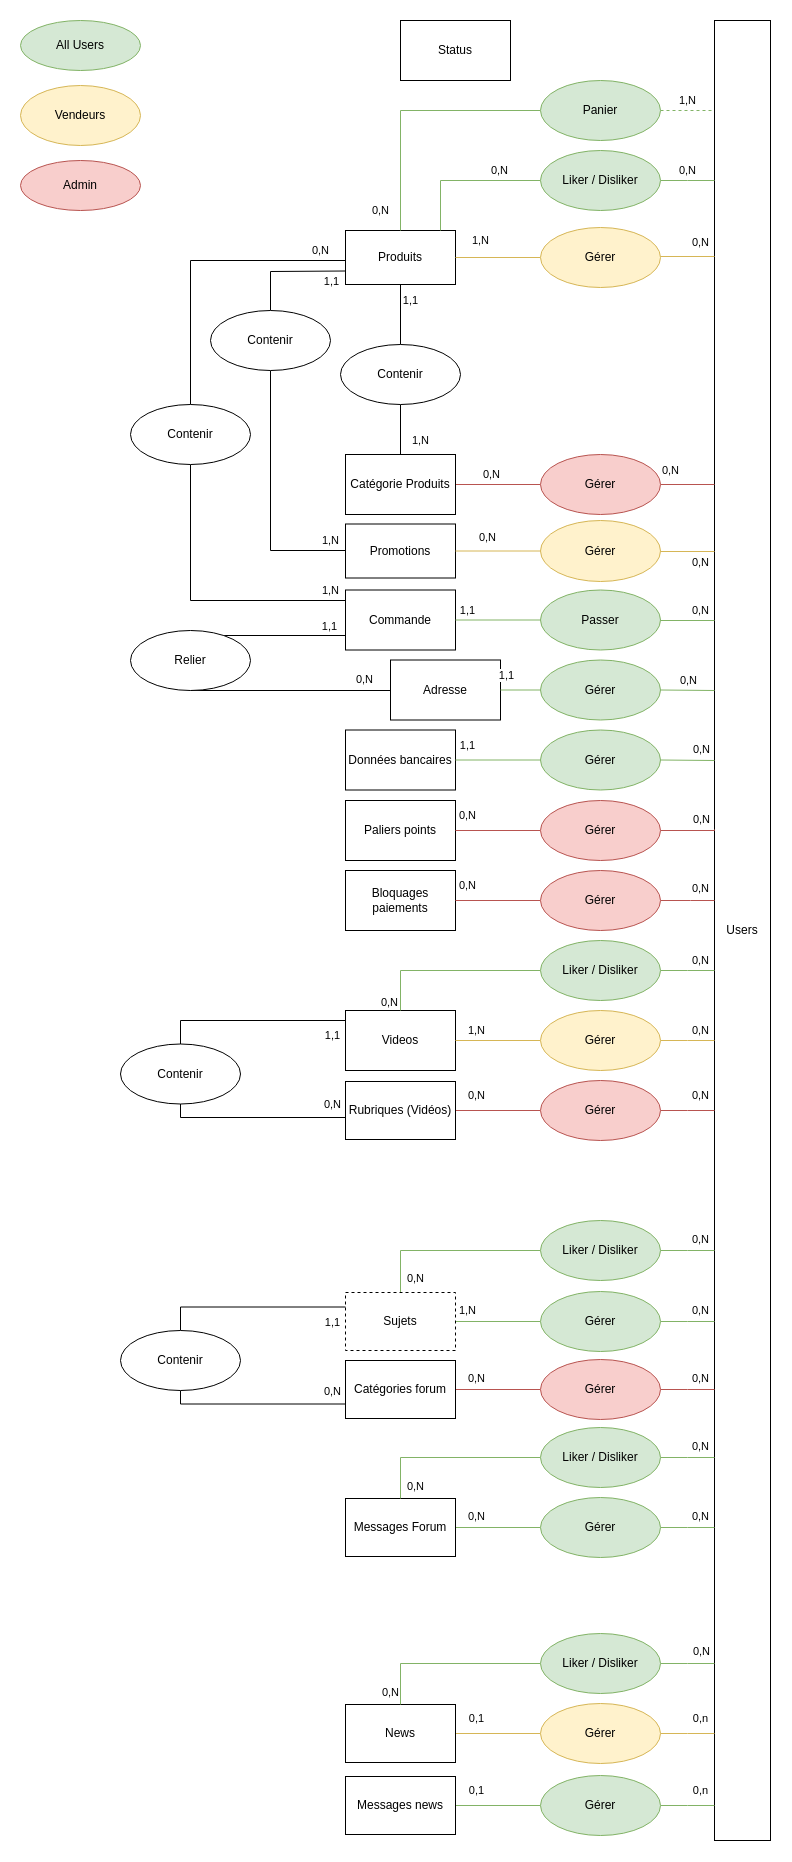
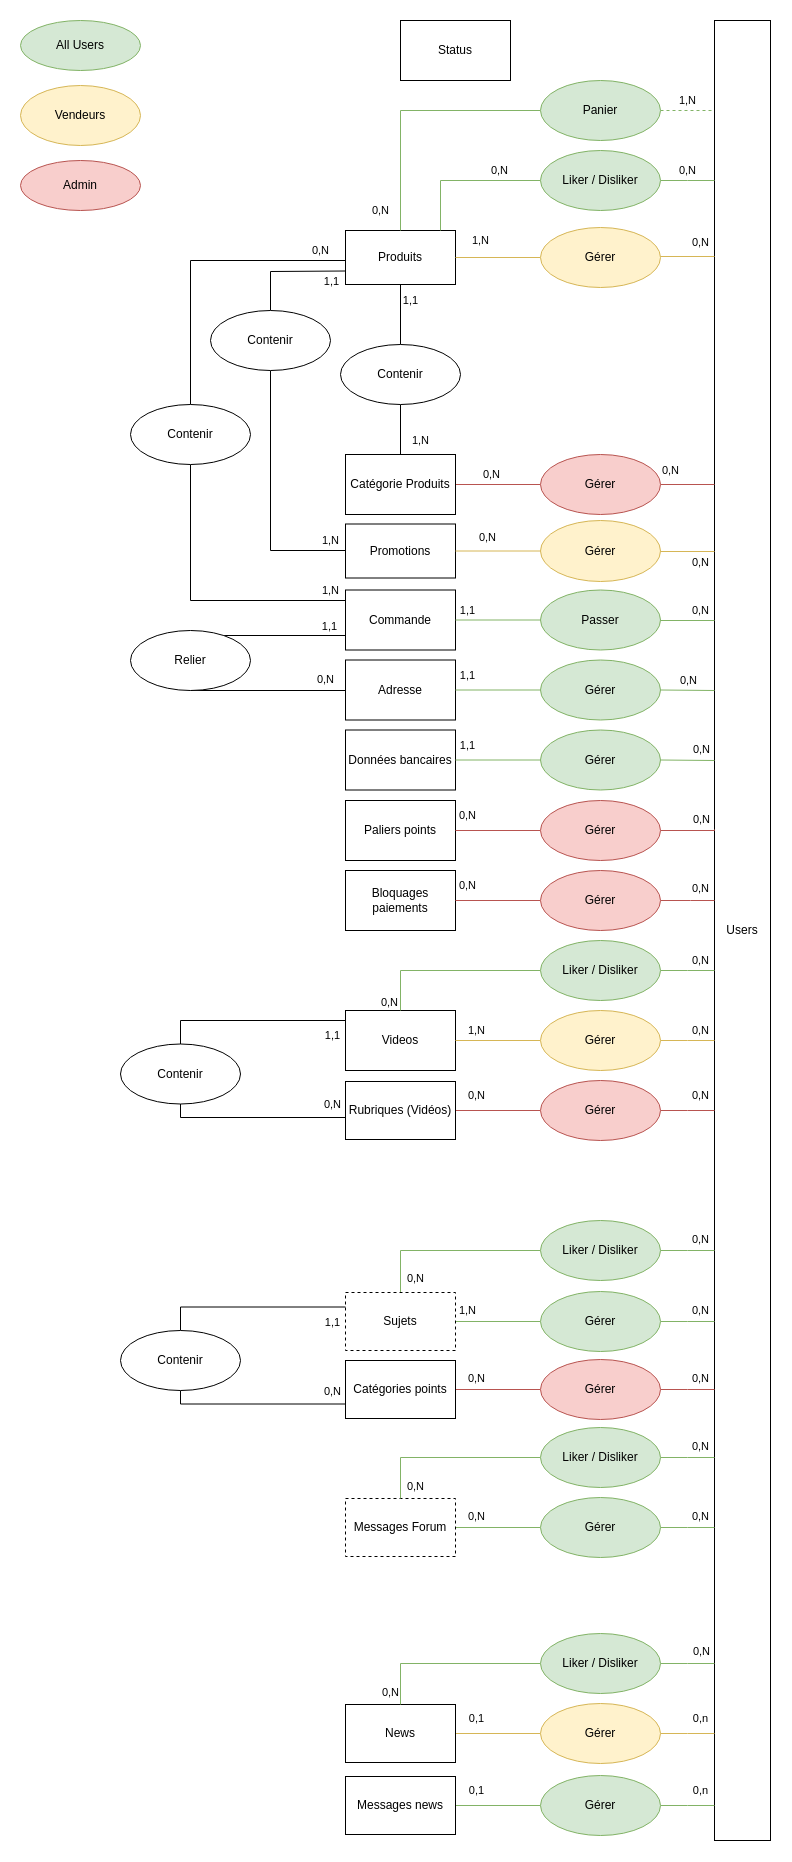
node "Adresse": moved (446, 690) -> (401, 690)
node "Catégories forum": label "Catégories forum" -> "Catégories points"
node "Messages Forum": style solid -> dashed
